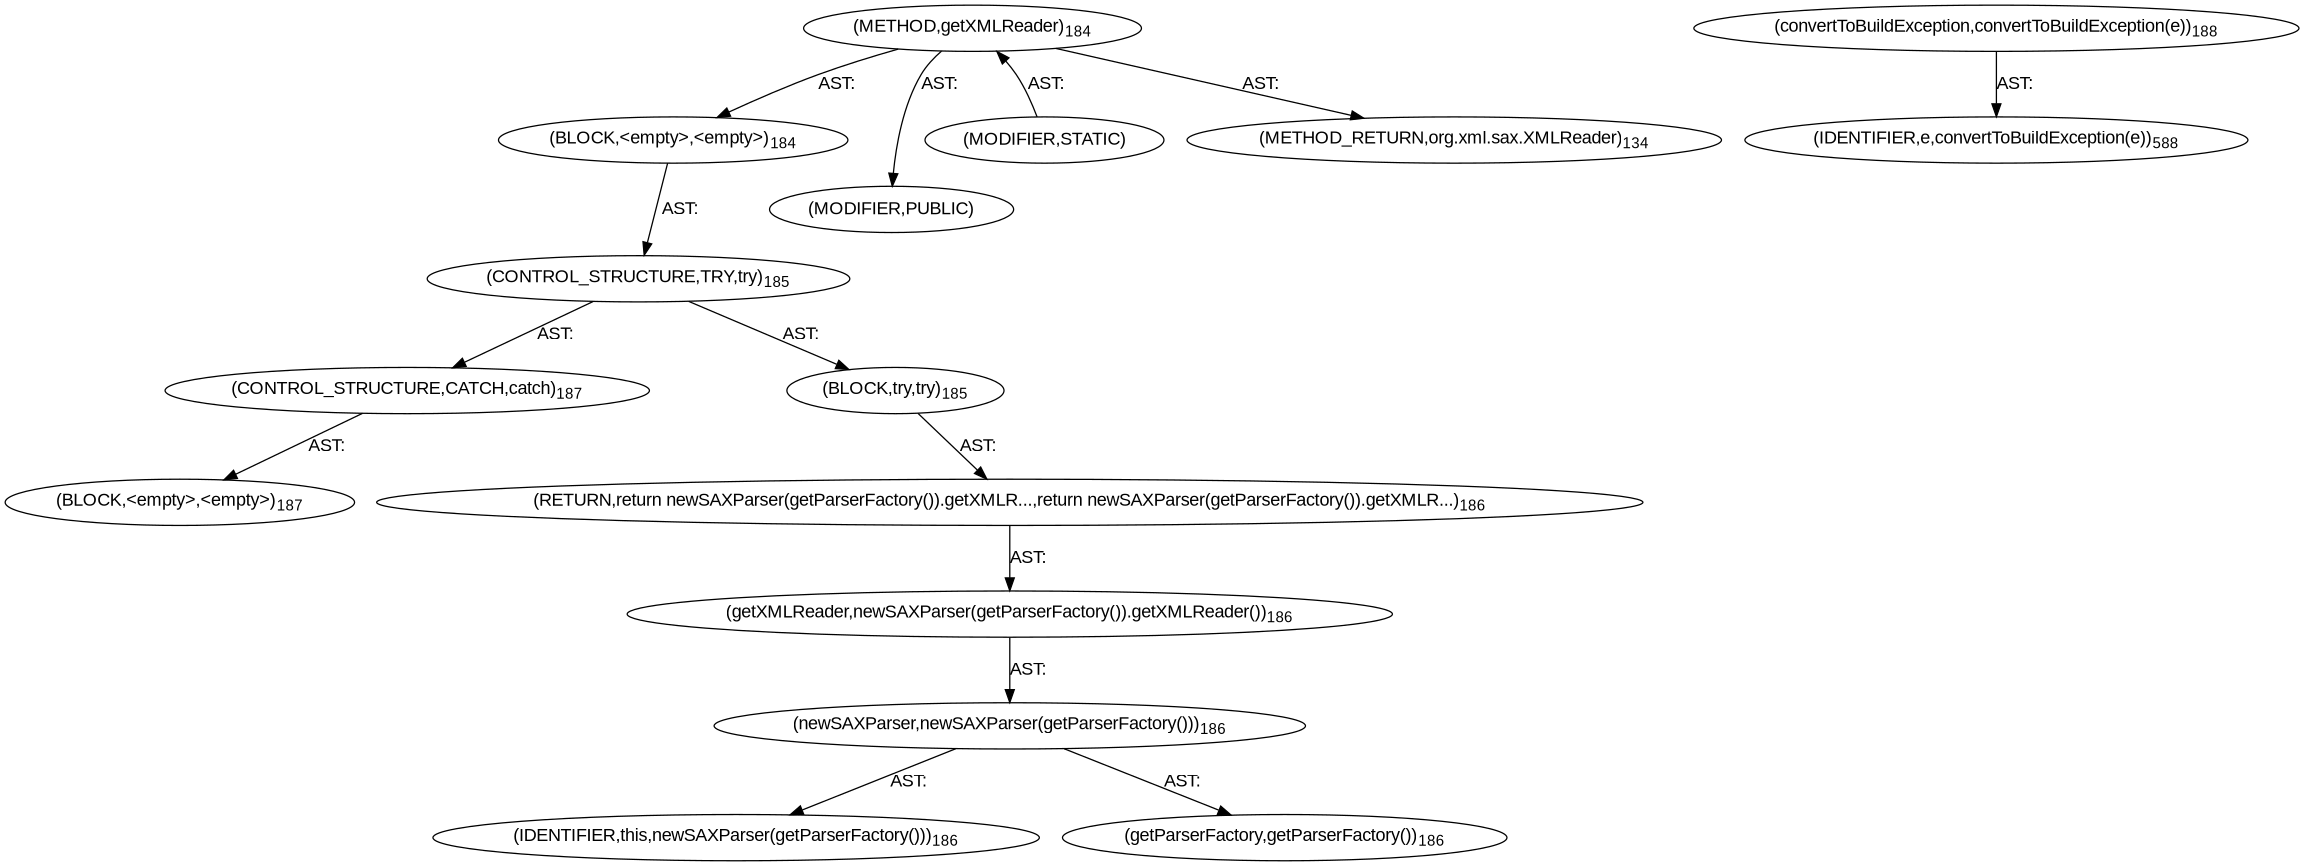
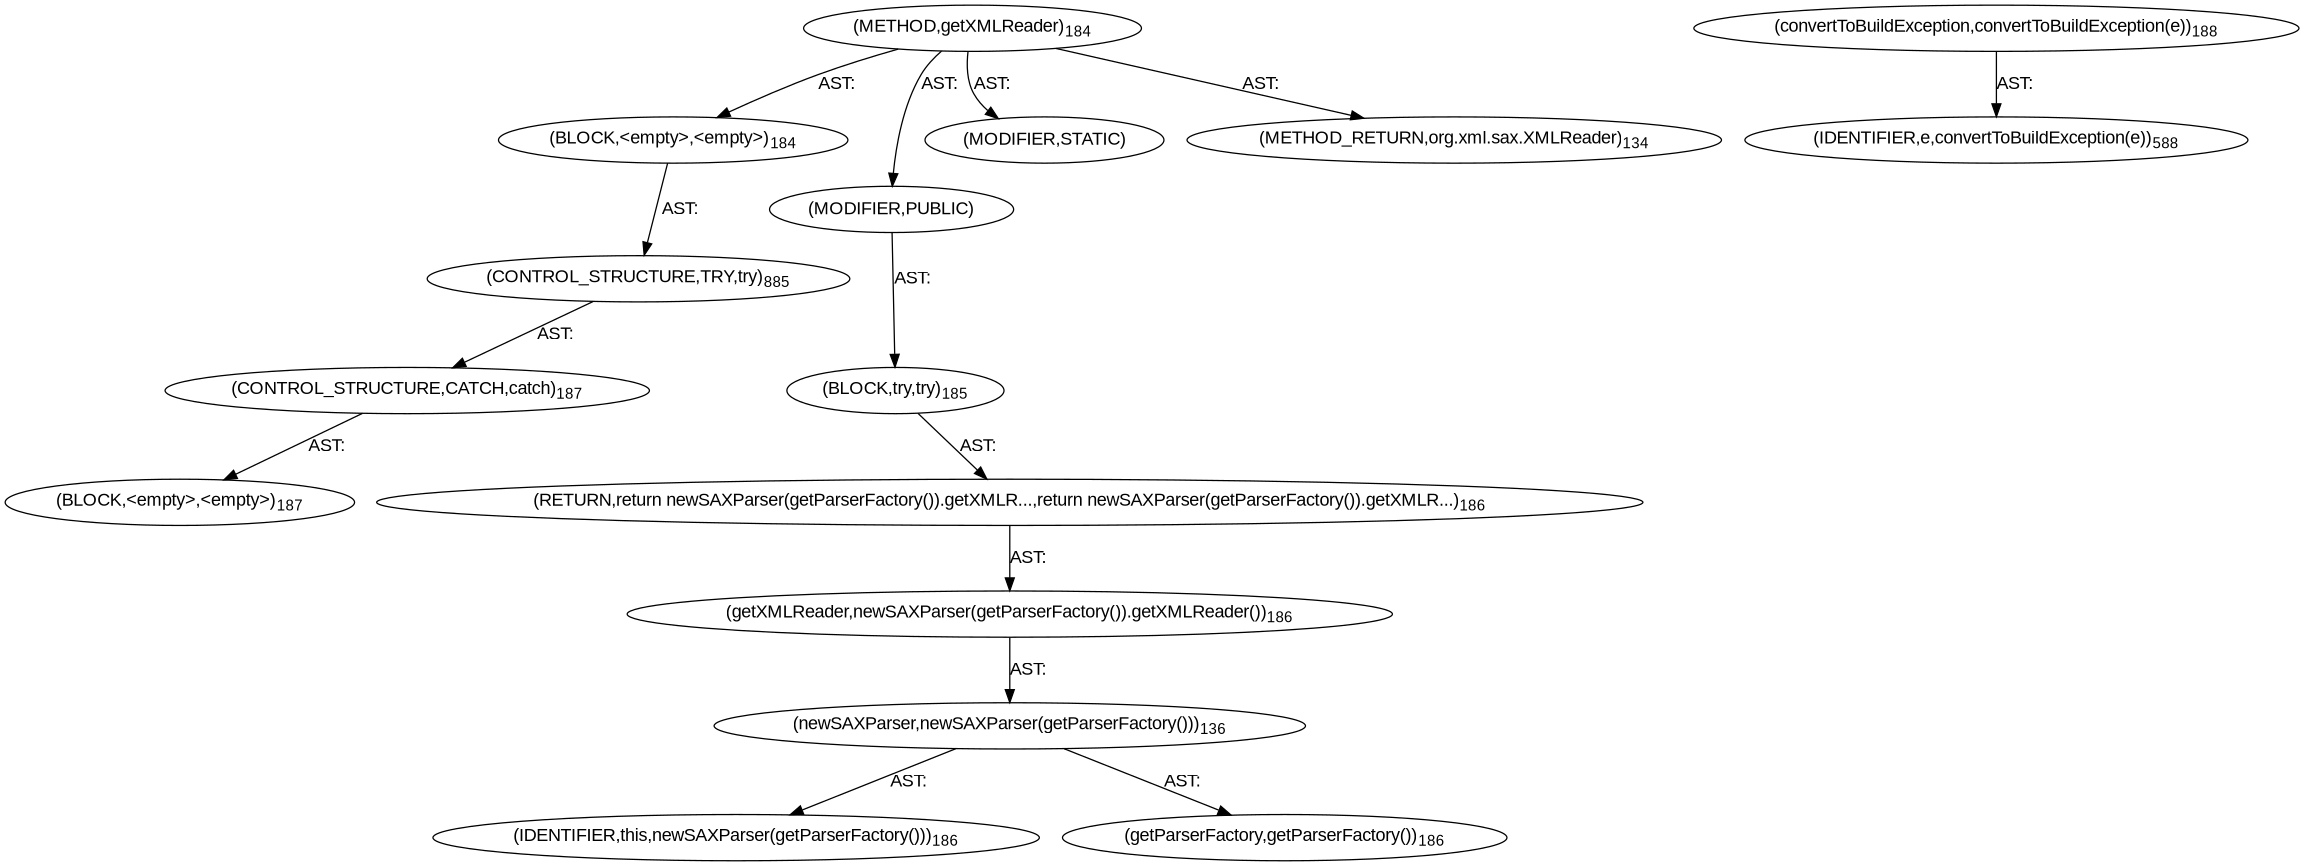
edge "(MODIFIER,STATIC)" -> "(METHOD,getXMLReader)": reversed
node "(CONTROL_STRUCTURE,TRY,try)": text "185" -> "885"
edge "(CONTROL_STRUCTURE,TRY,try)" -> "(BLOCK,try,try)": now "(MODIFIER,PUBLIC)" -> "(BLOCK,try,try)"
node "(newSAXParser,newSAXParser(getParserFactory()))": text "186" -> "136"
